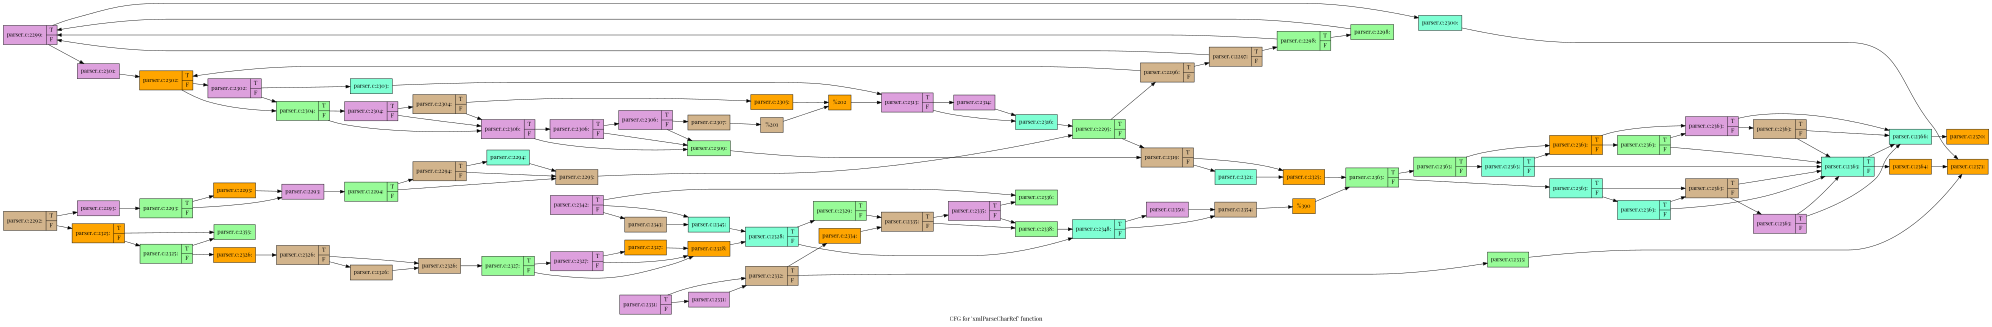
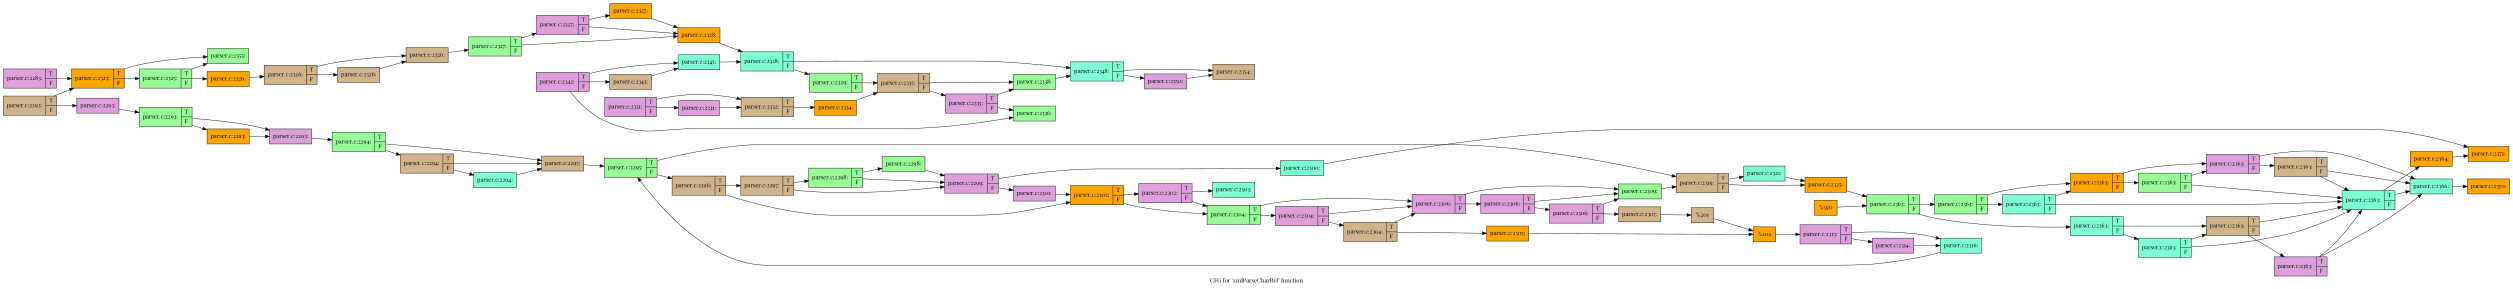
node "parser.c:2283:": added
edge "parser.c:2303:" -> "parser.c:2313:": removed
edge "parser.c:2354:" -> "%390": removed
node "parser.c:2333:": removed
